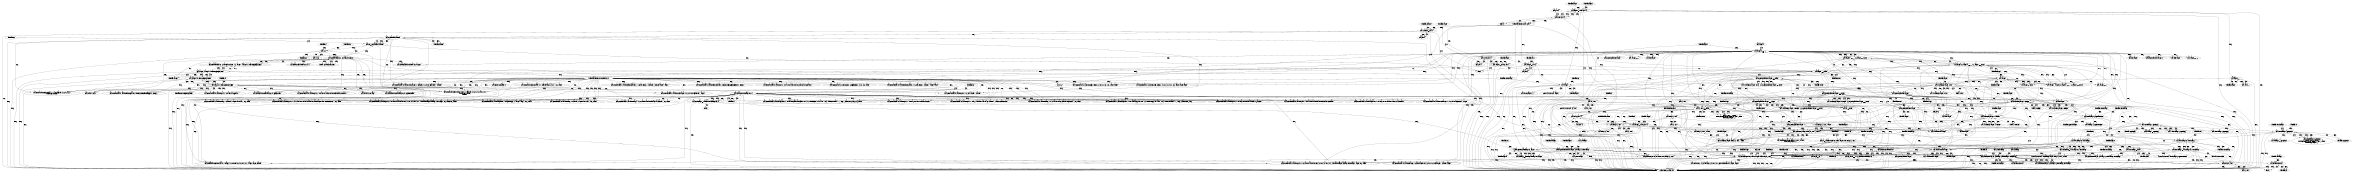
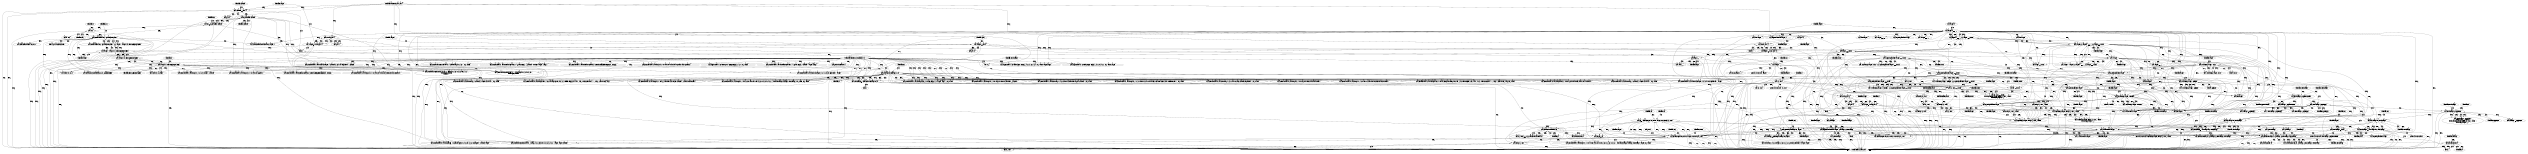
edge "(Call,strchr(parv[2], ' '))" -> "(MethodParameterIn,char *parv[])": reversed
node "(Call,chanacs_source_has_flag(mc, si, CA_ACLVIEW))": removed
